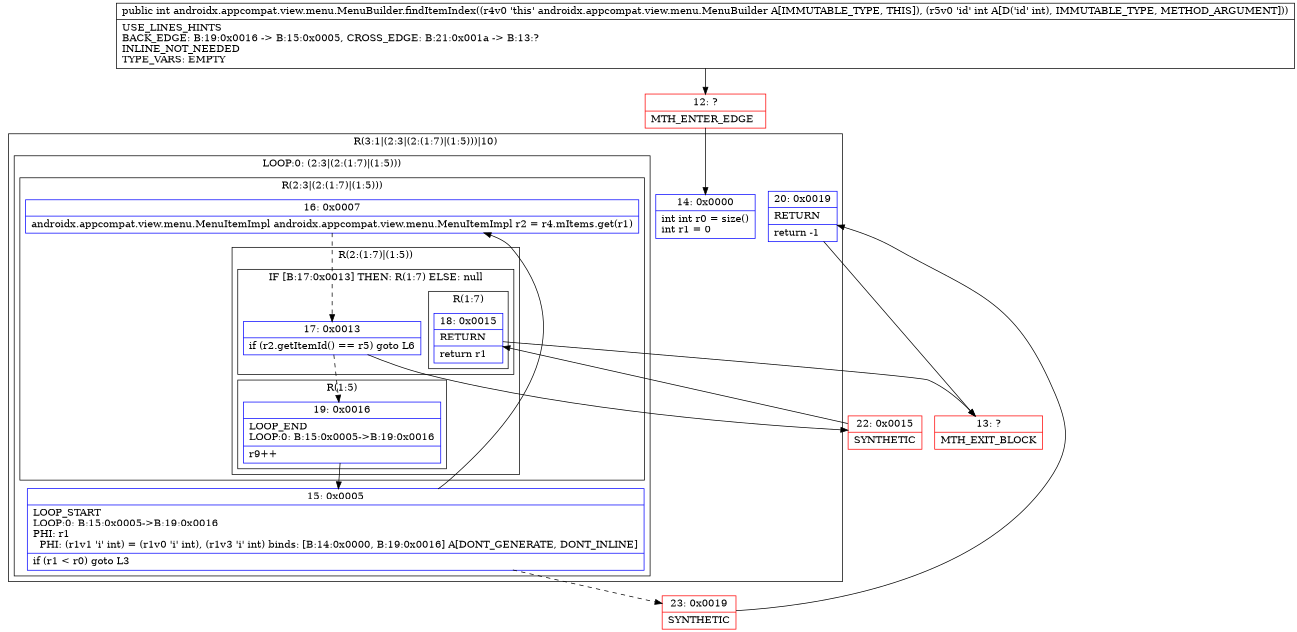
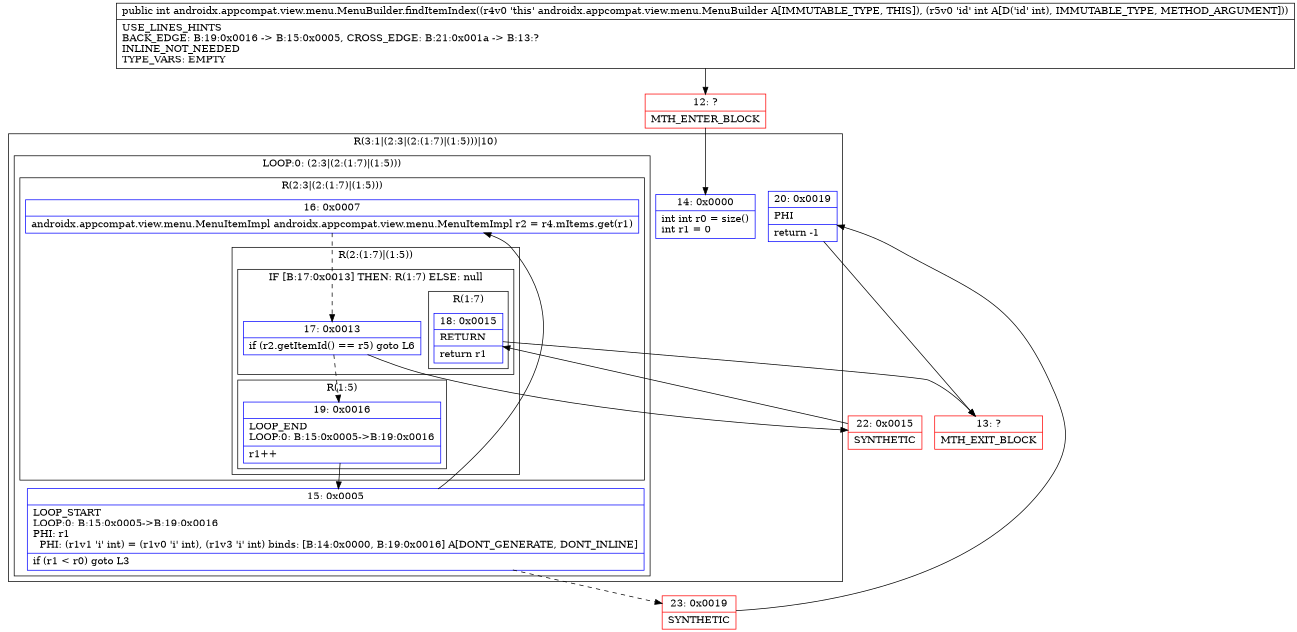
node "12: ?": text "MTH_ENTER_EDGE" -> "MTH_ENTER_BLOCK"
node "20: 0x0019": text "RETURN" -> "PHI"
node "19: 0x0016": text "r9++" -> "r1++"
